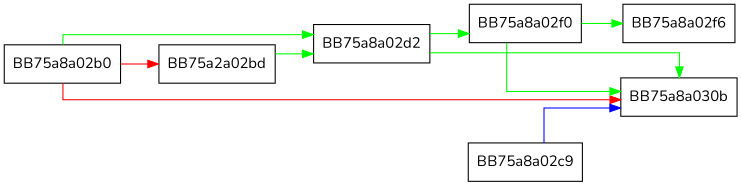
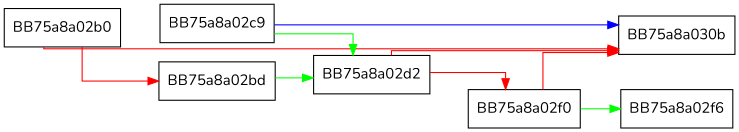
edge "BB75a8a02d2" -> "BB75a8a02f0": color green -> red
edge "BB75a8a02b0" -> "BB75a8a02d2": now "BB75a8a02c9" -> "BB75a8a02d2"
edge "BB75a8a02d2" -> "BB75a8a030b": color green -> red
node "BB75a2a02bd": label "BB75a2a02bd" -> "BB75a8a02bd"
edge "BB75a8a02f0" -> "BB75a8a030b": color green -> red
